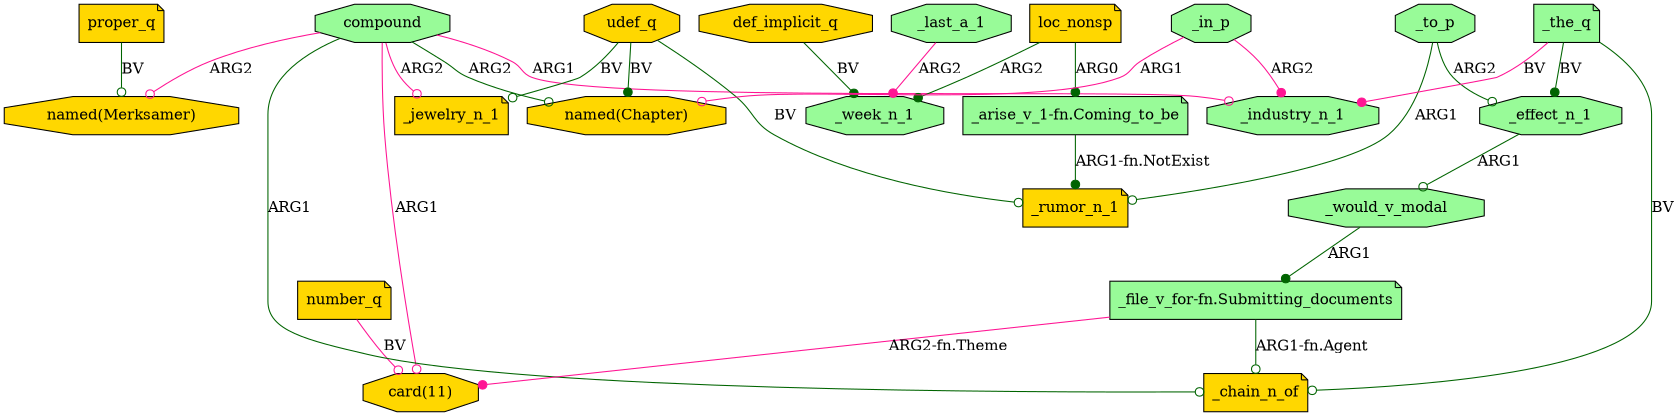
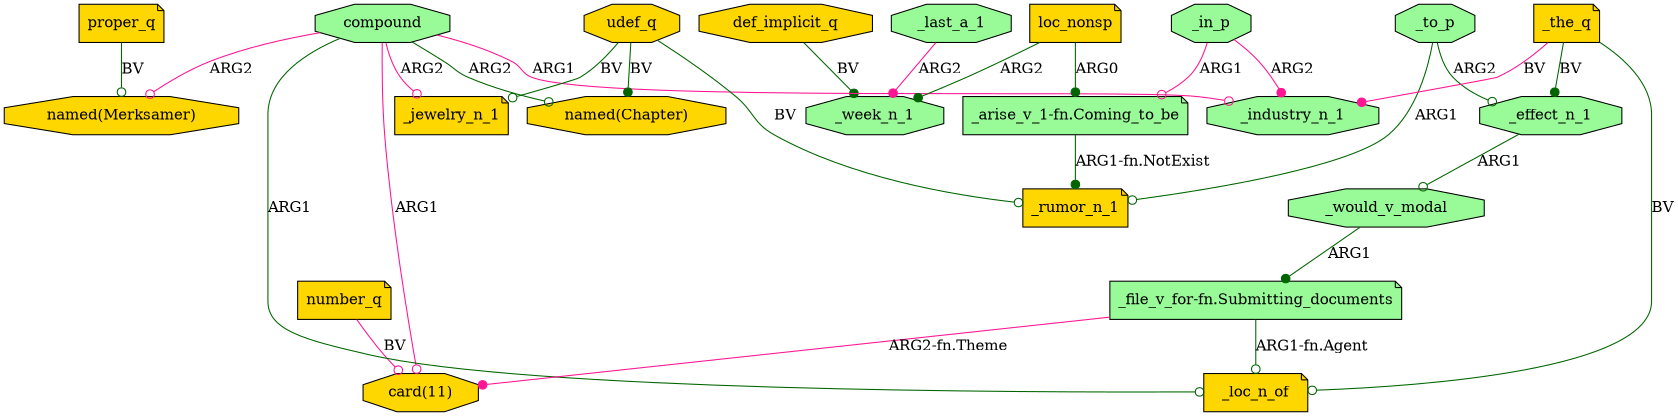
node "_the_q": fillcolor palegreen -> gold
edge "_in_p" -> "named(Chapter)": now "_in_p" -> "_arise_v_1-fn.Coming_to_be"
node "_chain_n_of": label "_chain_n_of" -> "_loc_n_of"
